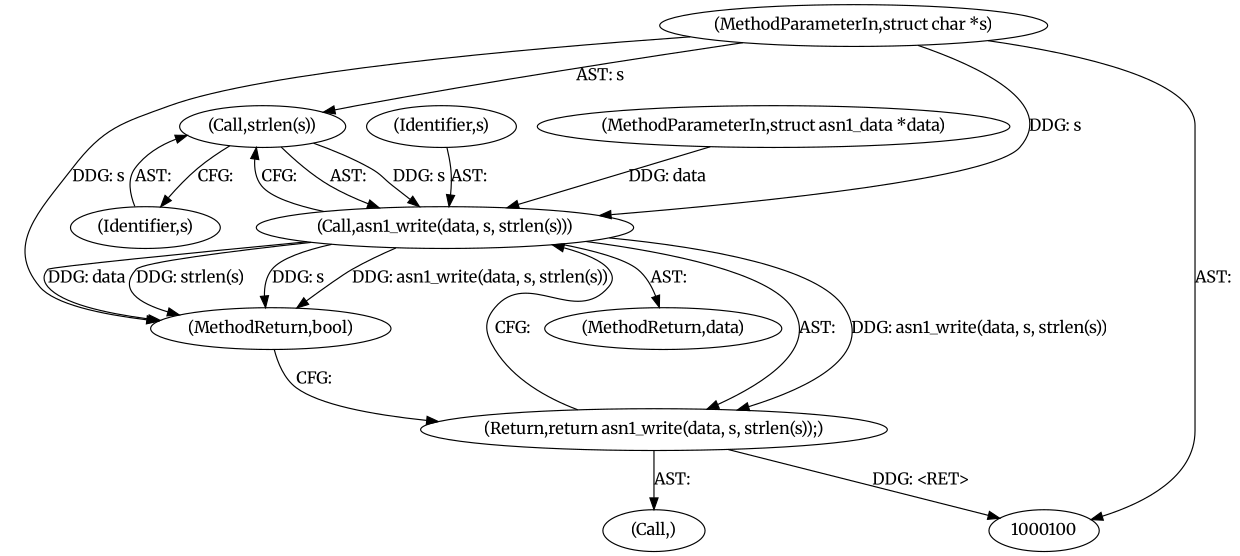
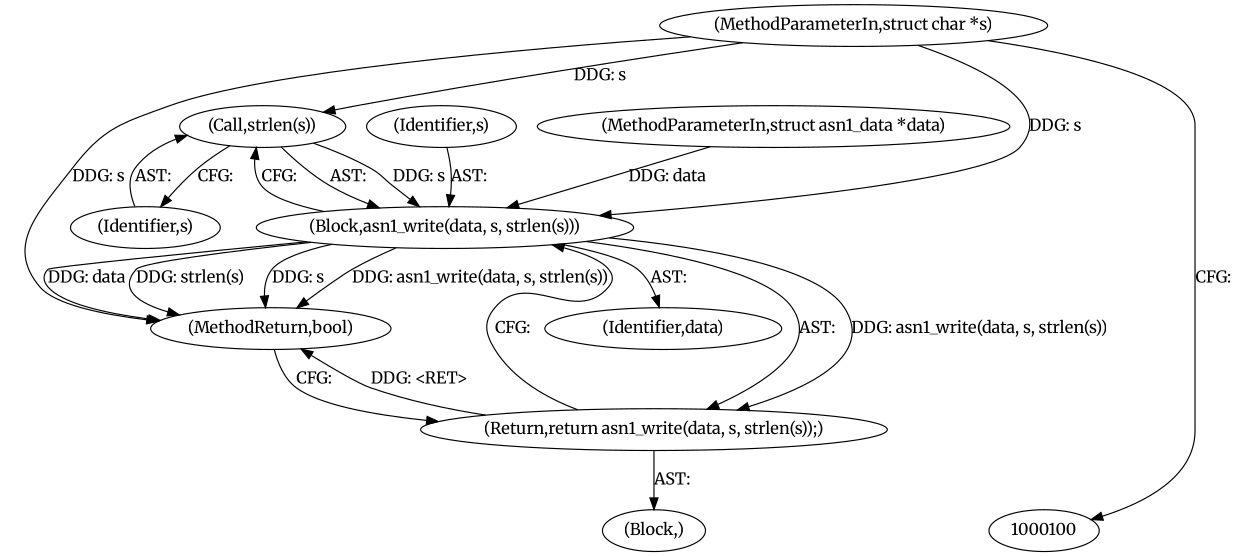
edge "(MethodParameterIn,struct char *s)" -> "(Call,strlen(s))": label "AST: s" -> "DDG: s"
node "(Call,asn1_write(data, s, strlen(s)))": label "(Call,asn1_write(data, s, strlen(s)))" -> "(Block,asn1_write(data, s, strlen(s)))"
edge "(MethodParameterIn,struct char *s)" -> "1000100": label "AST: " -> "CFG: "
node "(MethodReturn,data)": label "(MethodReturn,data)" -> "(Identifier,data)"
edge "(Return,return asn1_write(data, s, strlen(s));)" -> "1000100": now "(Return,return asn1_write(data, s, strlen(s));)" -> "(MethodReturn,bool)"
node "(Call,)": label "(Call,)" -> "(Block,)"
